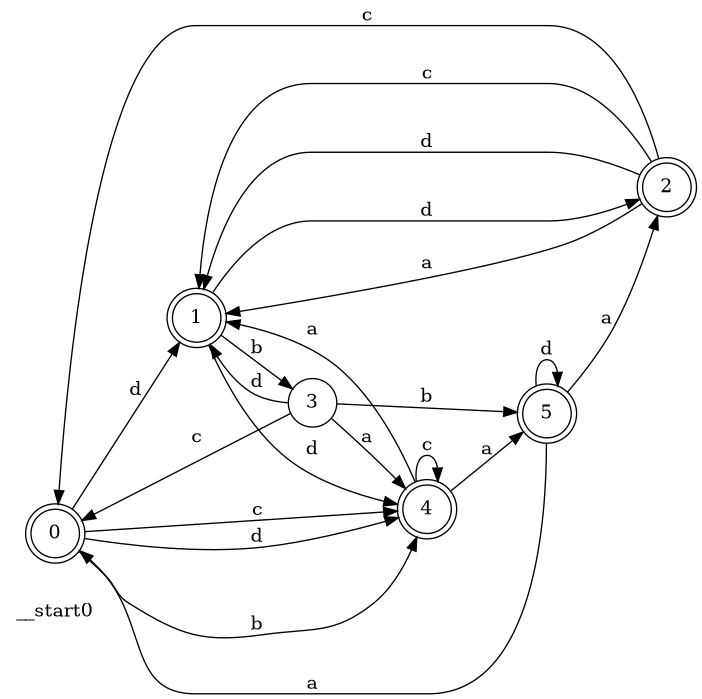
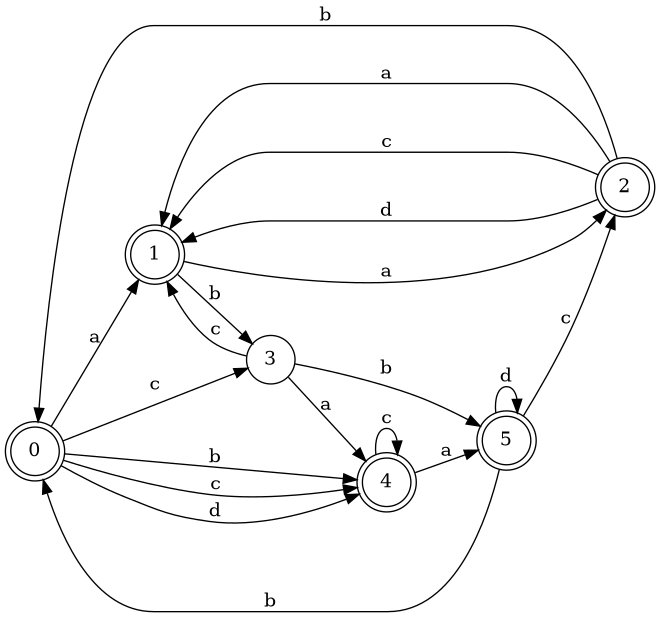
edge "2" -> "0": label "c" -> "b"
edge "1" -> "2": label "d" -> "a"
edge "5" -> "2": label "a" -> "c"
edge "4" -> "1": removed, label "a"
edge "3" -> "1": label "d" -> "c"
edge "0" -> "1": label "d" -> "a"
edge "1" -> "4": removed, label "d"
edge "3" -> "0": reversed
node "__start0": removed
edge "5" -> "0": label "a" -> "b"
